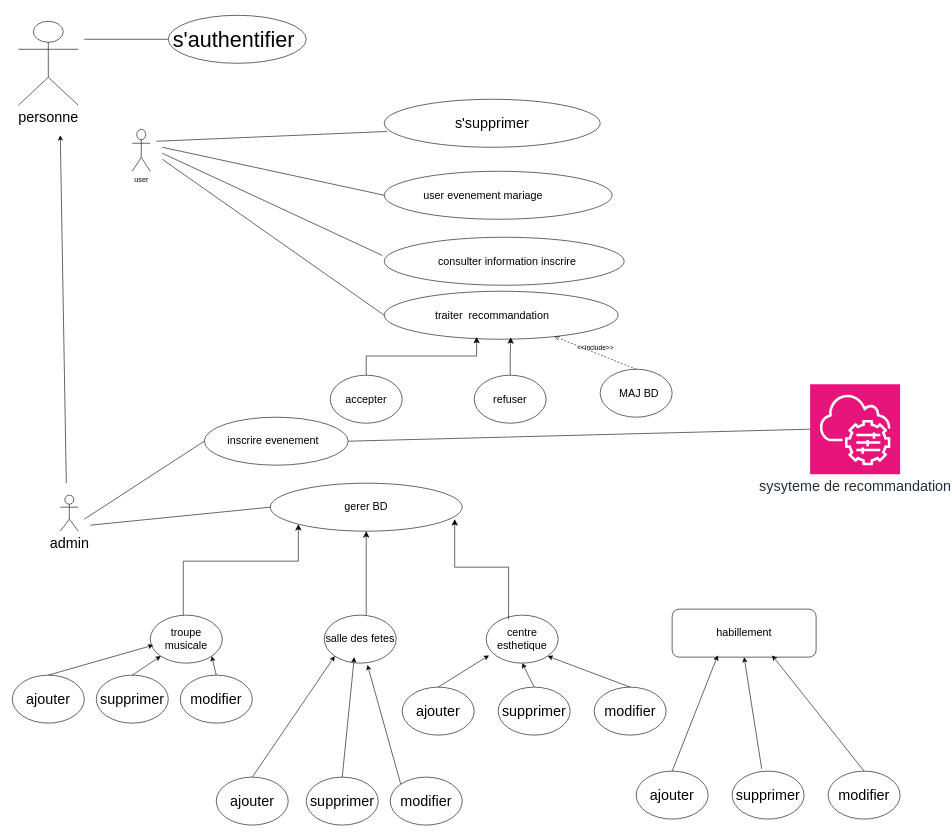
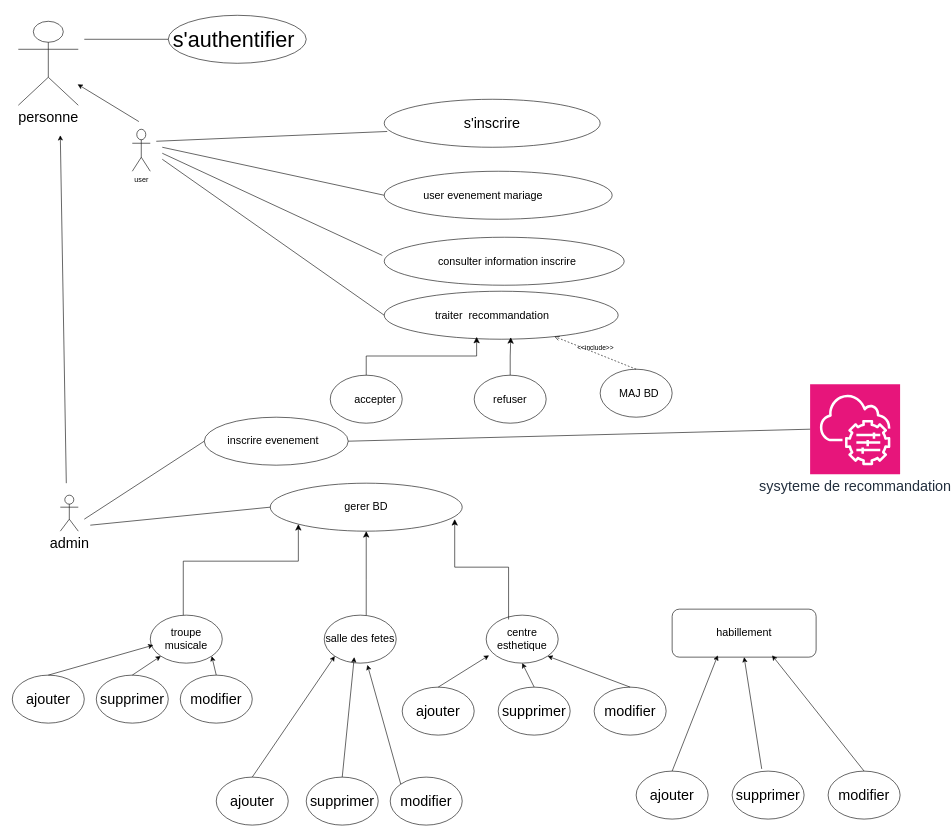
edge "user" -> "personne": added
node "s'supprimer": label "s'supprimer" -> "s'inscrire"
node "accepter": moved (366, 399) -> (375, 399)
